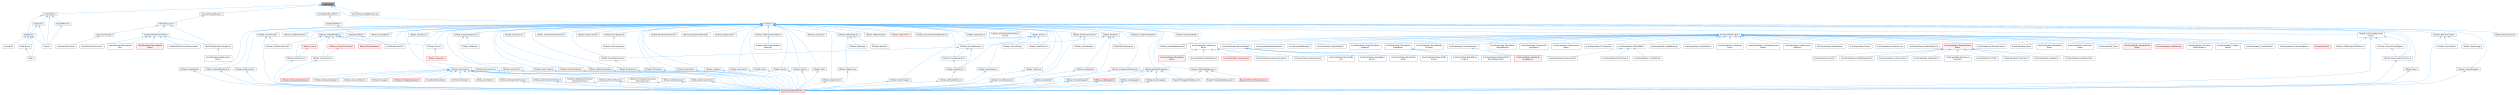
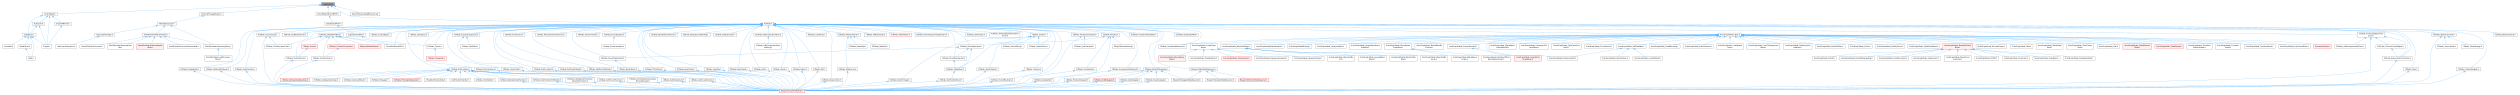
edge "CoreUObjectSharedPCH.h" -> "LinkerLoad.h": added
